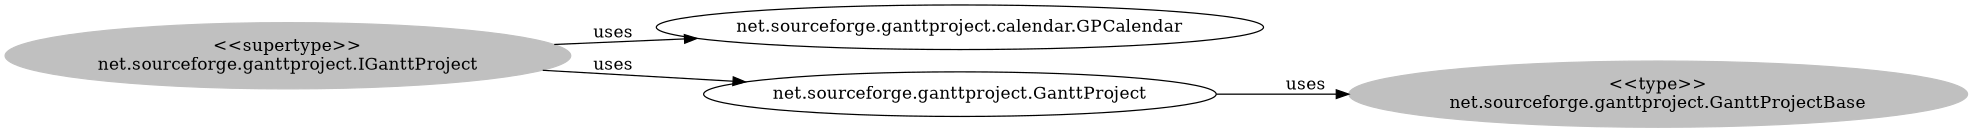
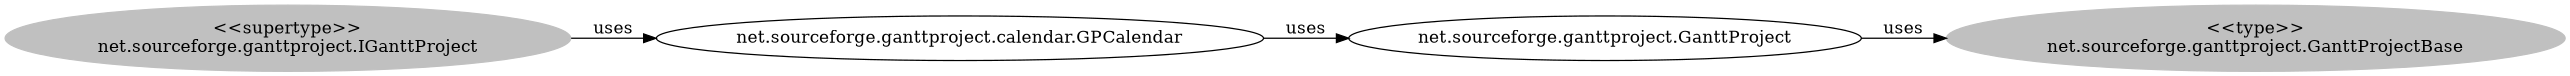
edge "<<supertype>> net.sourceforge.ganttproject.IGanttProject" -> "net.sourceforge.ganttproject.GanttProject": now "net.sourceforge.ganttproject.calendar.GPCalendar" -> "net.sourceforge.ganttproject.GanttProject"
